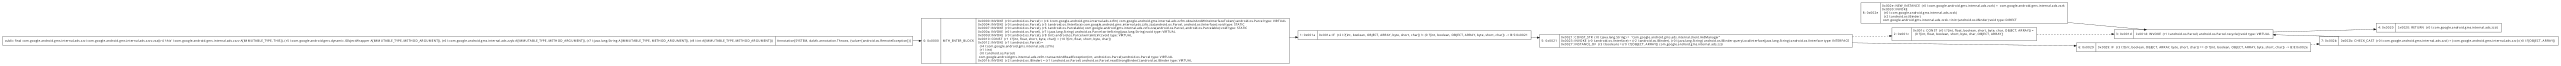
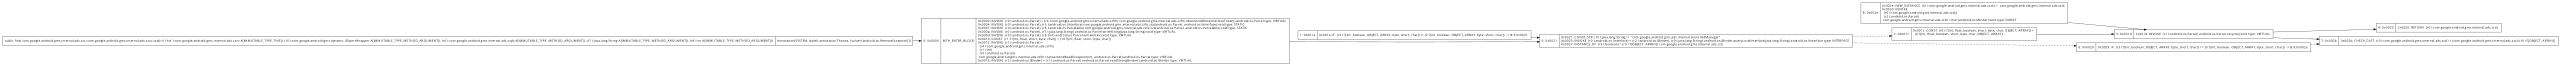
node "8: 0x002e": text "(r2 I:android.os.IBinder)" -> "(r2 I:android.os.Parcel)"
edge "2: 0x001c" -> "3: 0x001d": style dashed -> solid
edge "7: 0x002b" -> "3: 0x001d": reversed
edge "0: 0x0000" -> "1: 0x001a": now "0: 0x0000" -> "5: 0x0021"
edge "5: 0x0021" -> "6: 0x0029": style solid -> dashed
